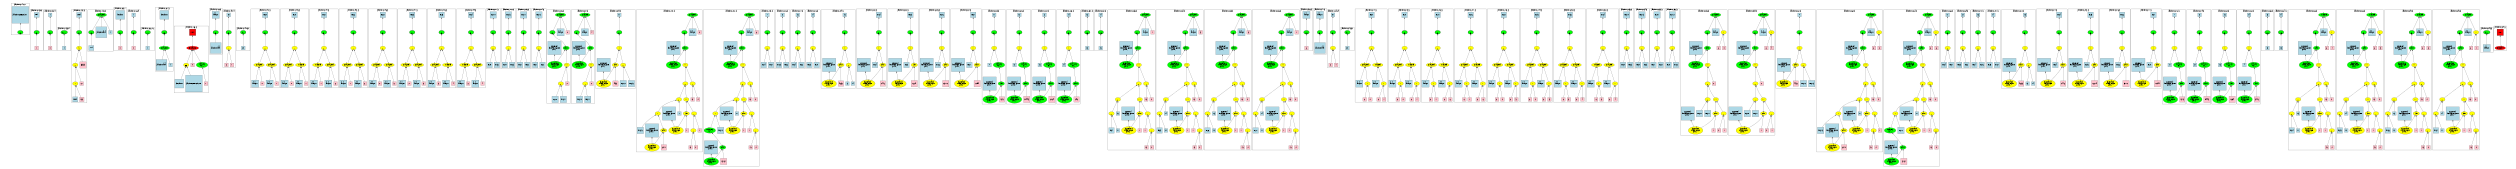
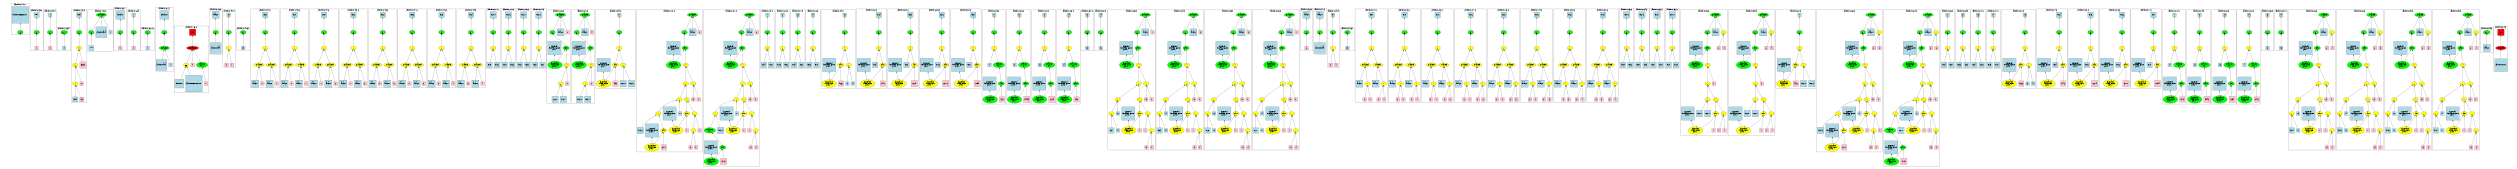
node "jfdctint_return": added
